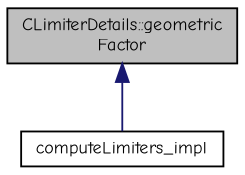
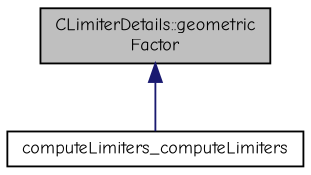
node "computeLimiters_impl": label "computeLimiters_impl" -> "computeLimiters_computeLimiters"
